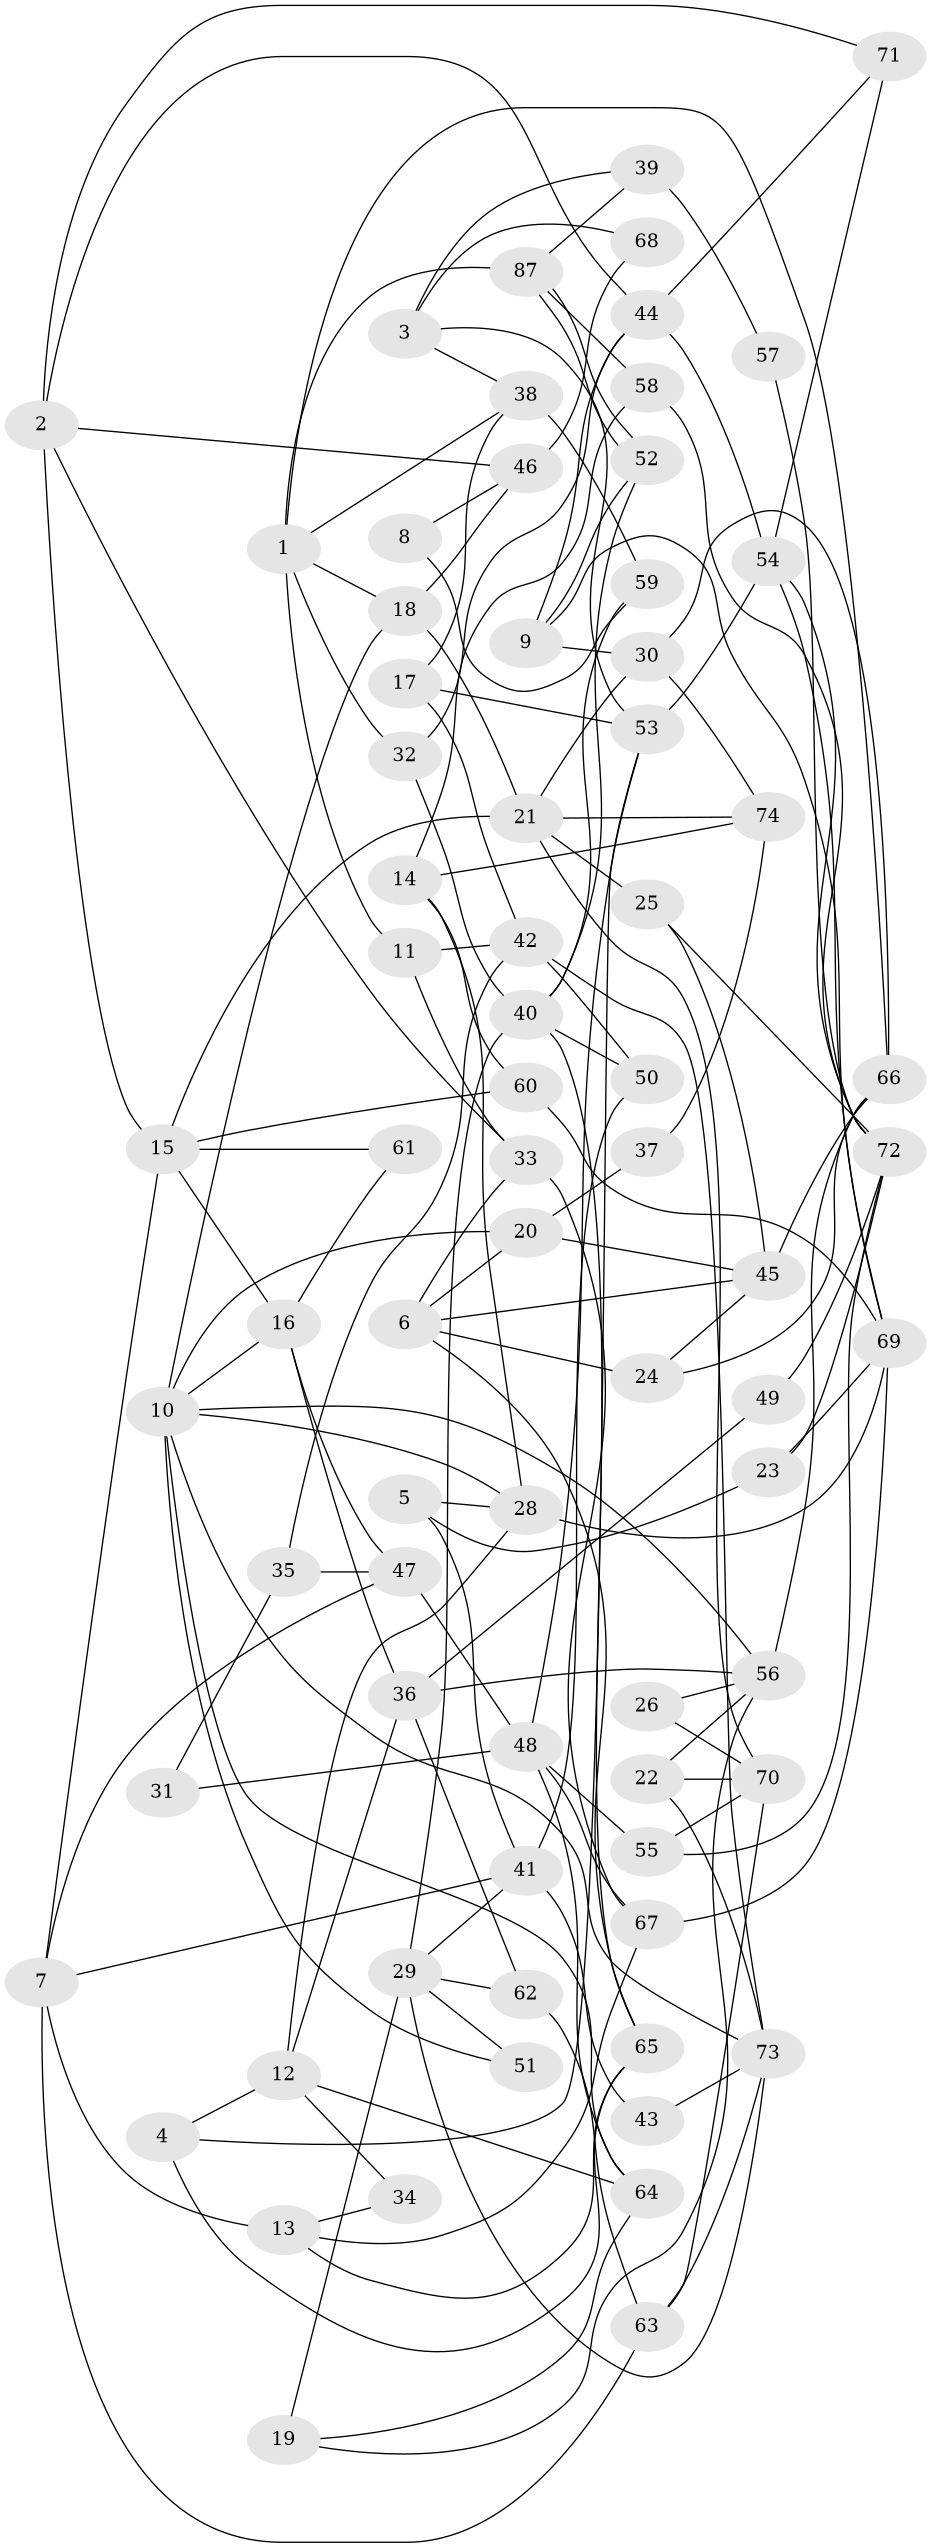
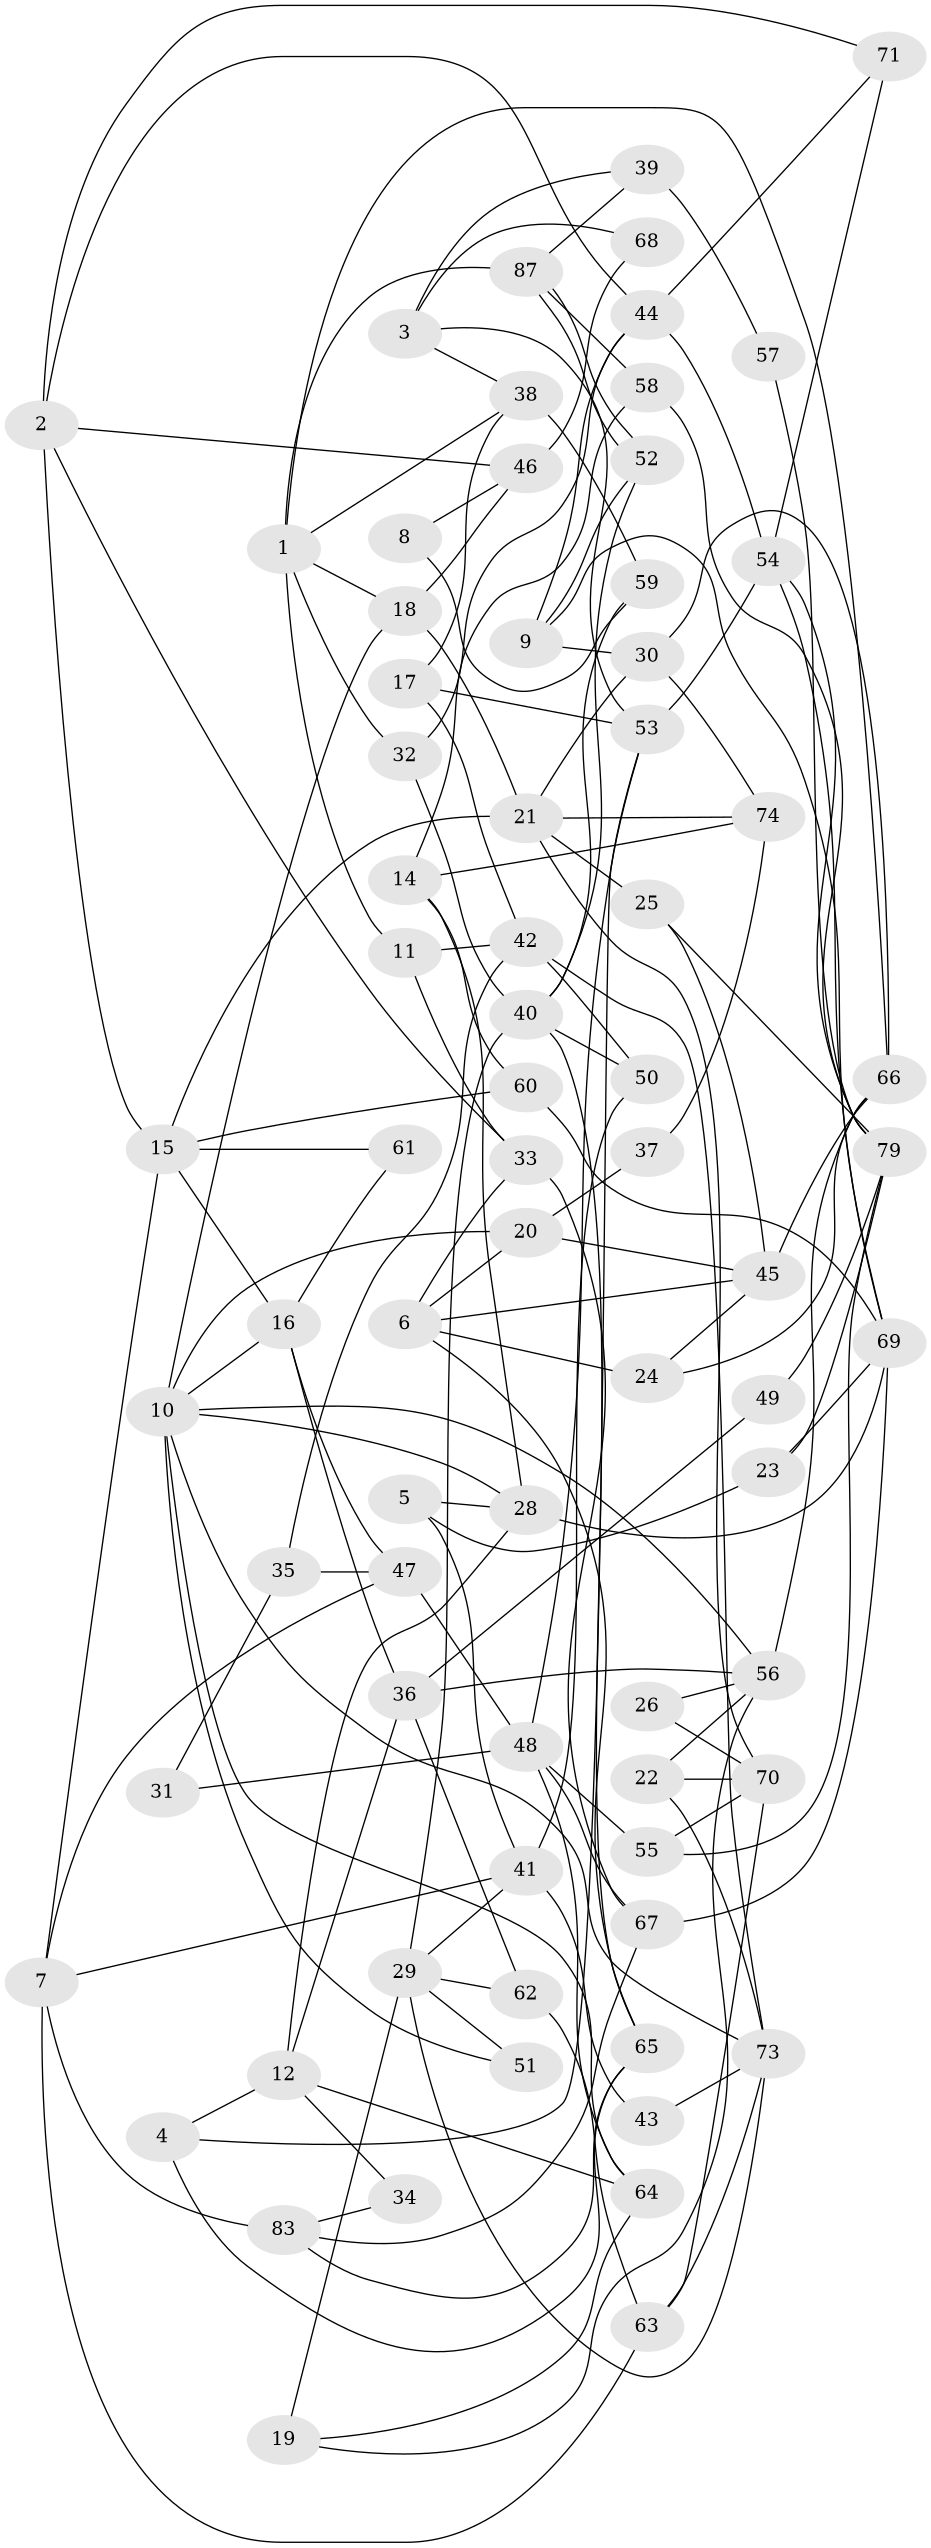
node "72": label "72" -> "79"
node "13": label "13" -> "83"
